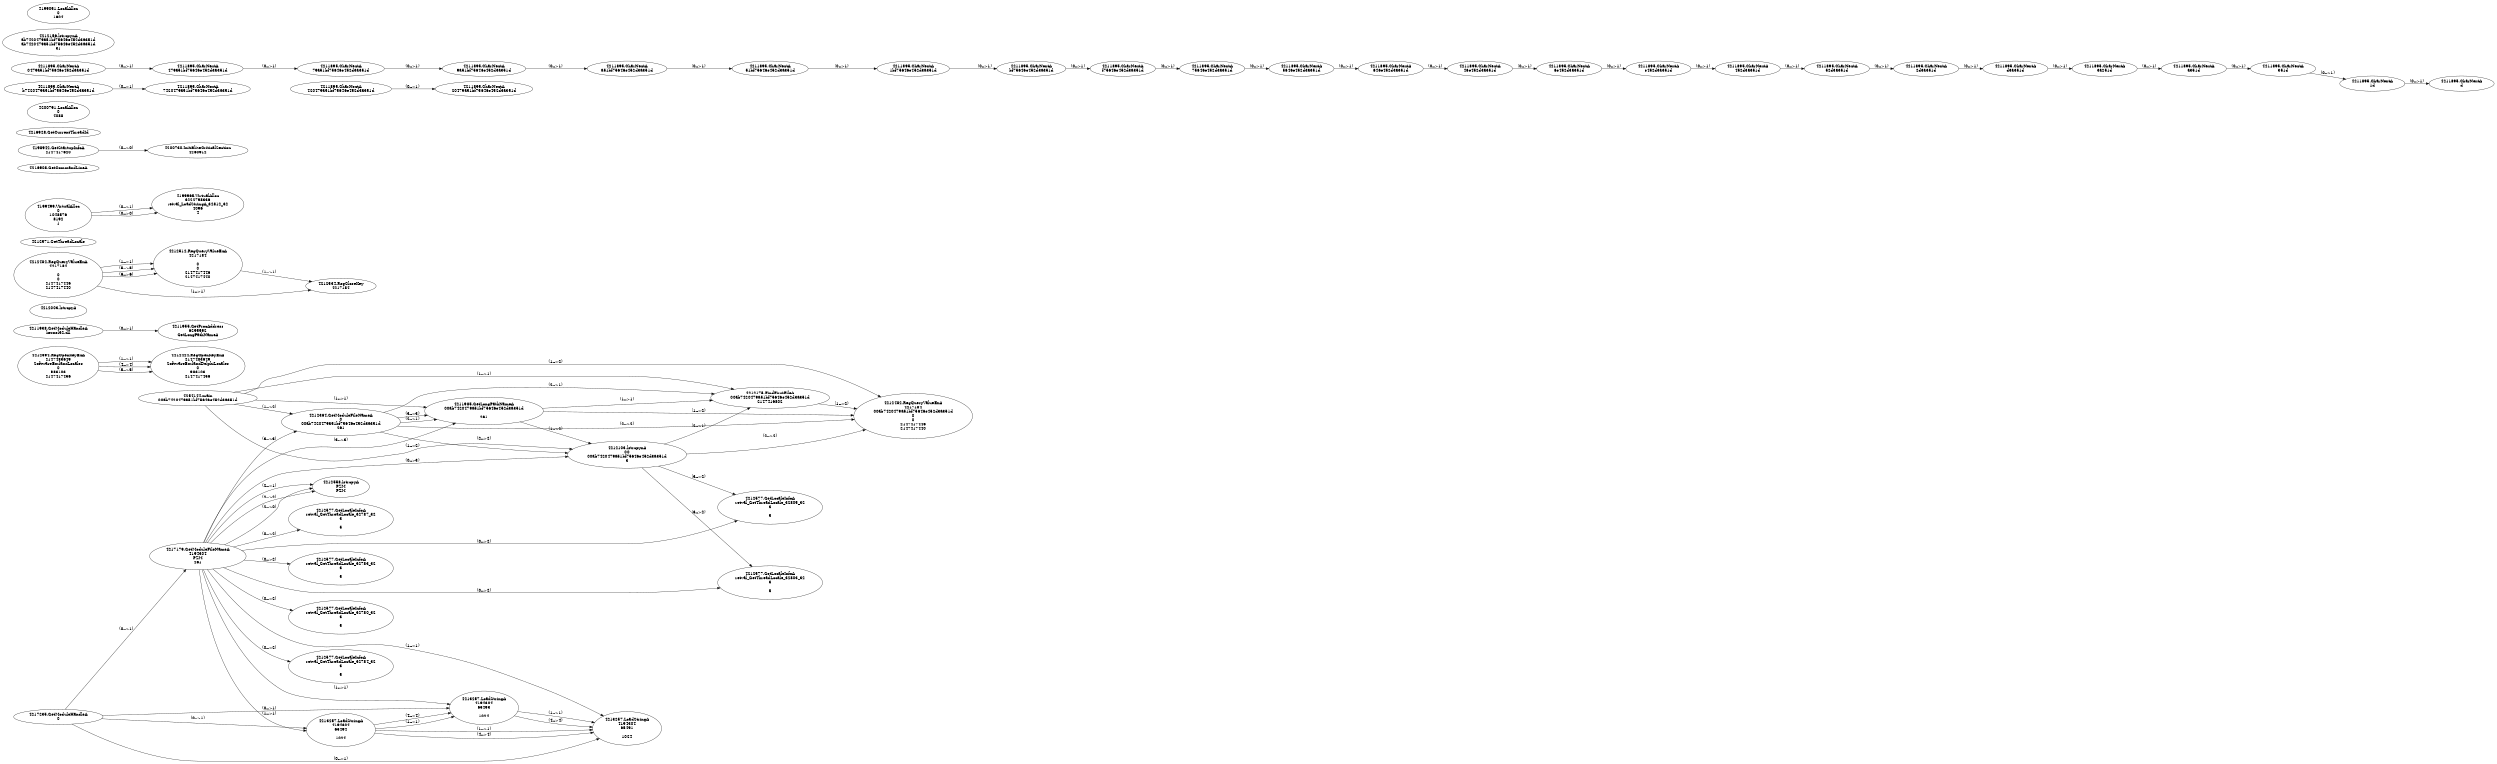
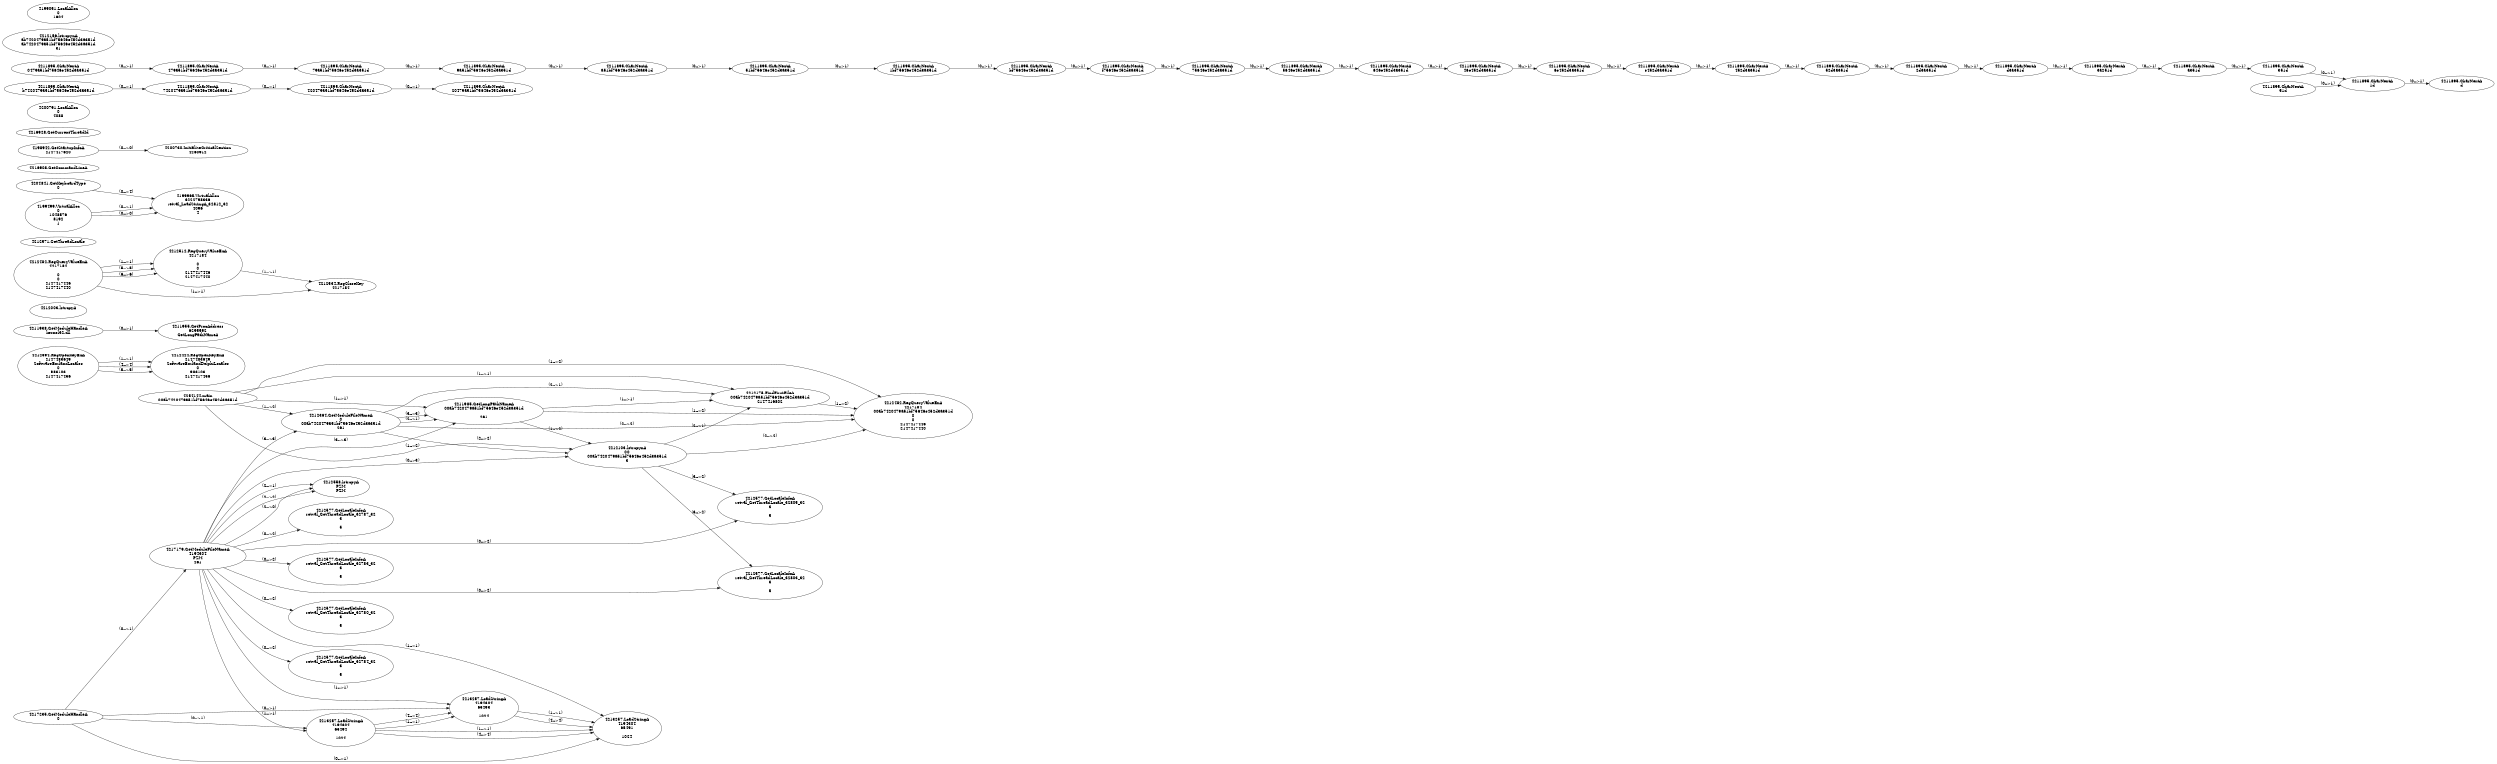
edge "4211895.CharNextA 7420479a51bf75646e452d3a351d" -> "4211895.CharNextA 420479a51bf75646e452d3a351d": added, label "(0-->1)"
node "4211895.CharNextA 51d": added
node "4204841.GetKeyboardType 0": added
